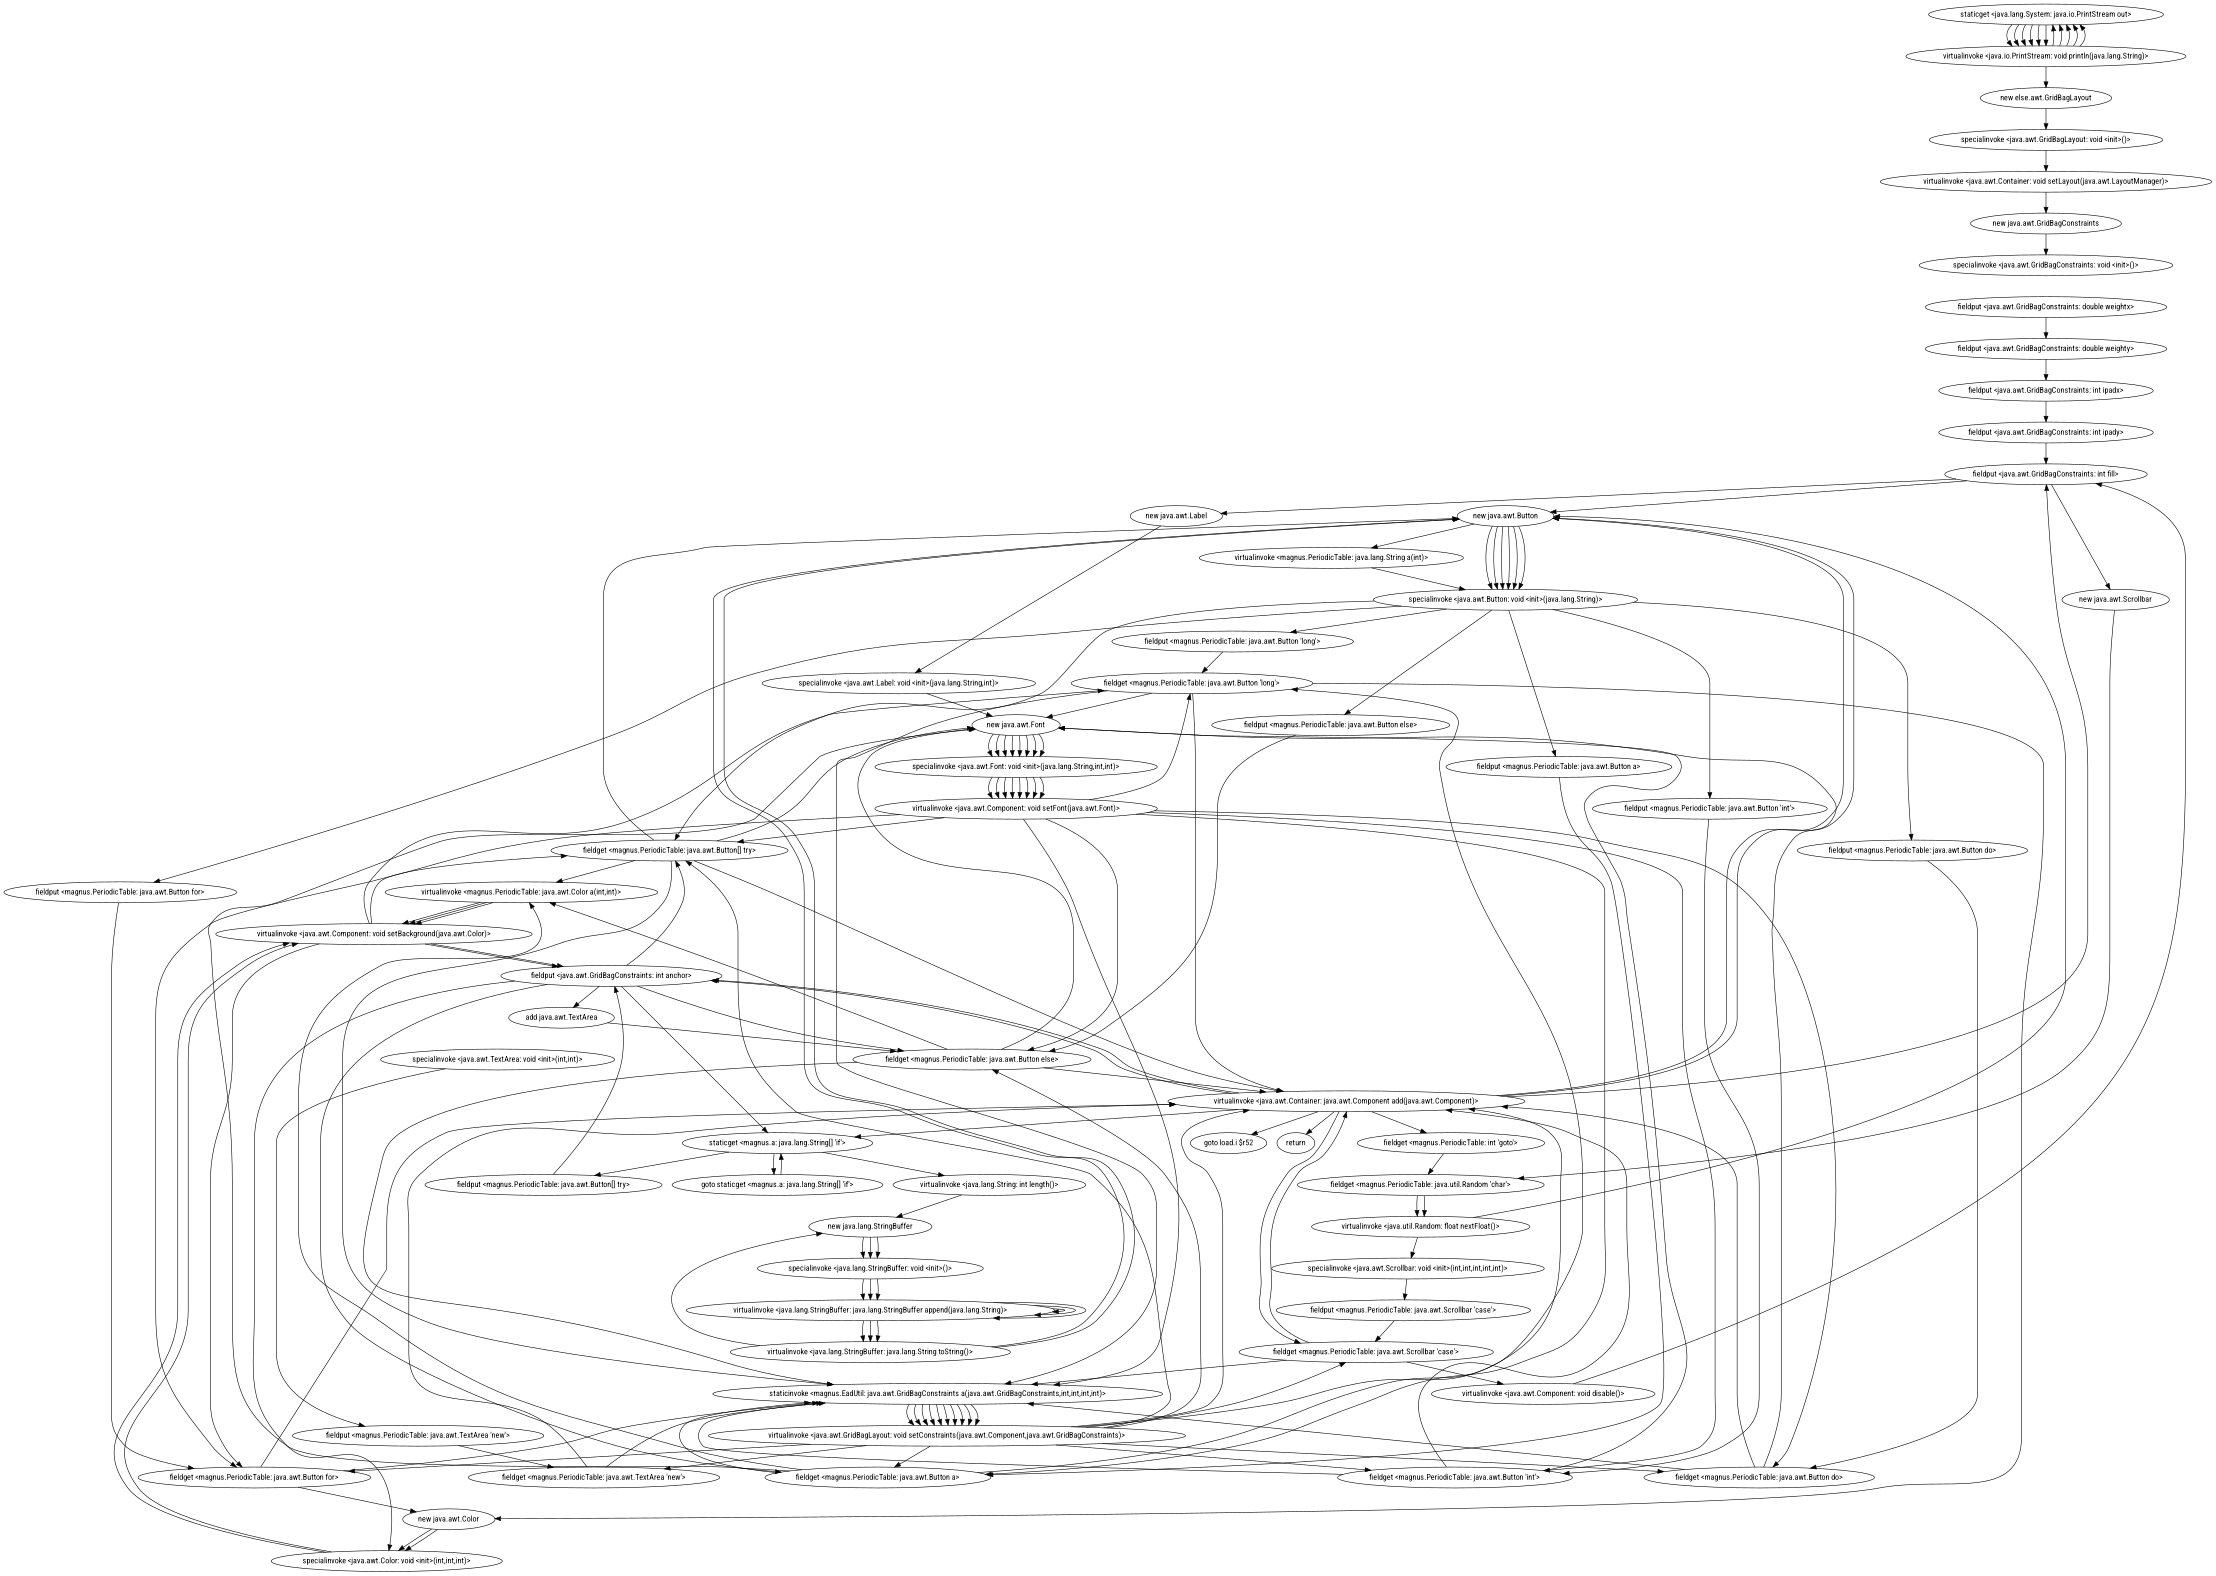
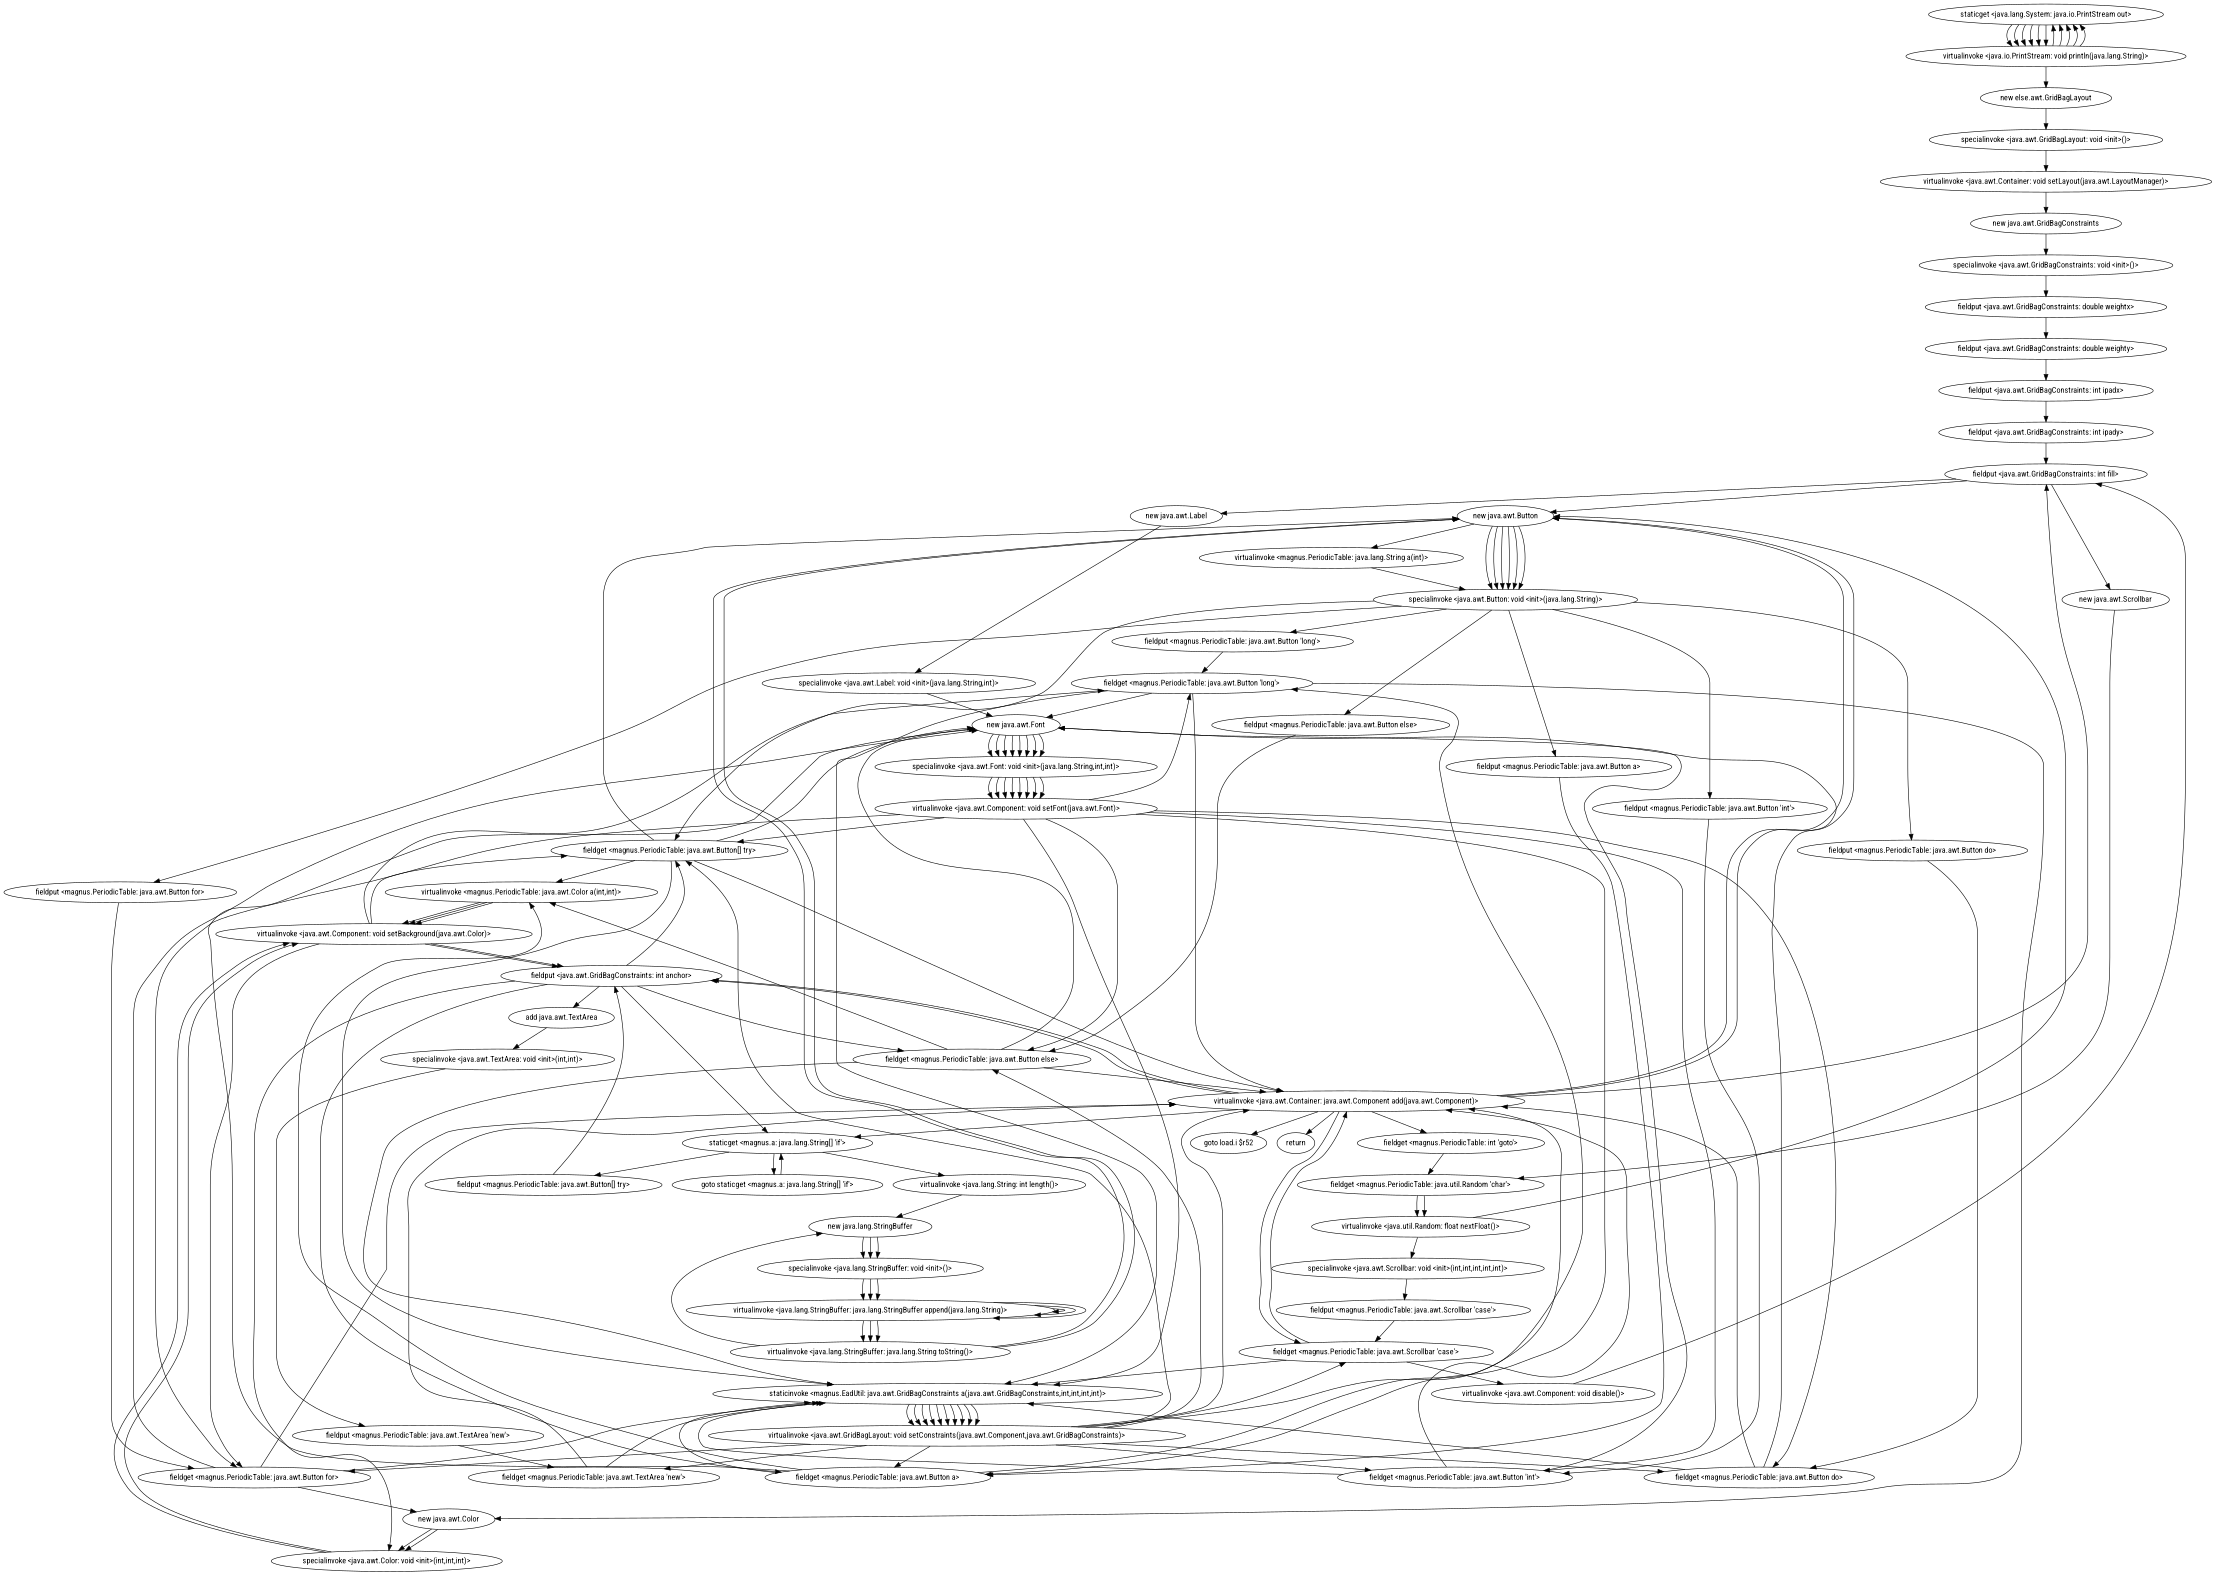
edge "specialinvoke <java.awt.GridBagConstraints: void <init>()>" -> "fieldput <java.awt.GridBagConstraints: double weightx>": added
edge "fieldget <magnus.PeriodicTable: java.awt.Button for>" -> "new java.awt.Font": added
edge "add java.awt.TextArea" -> "fieldget <magnus.PeriodicTable: java.awt.Button else>": now "add java.awt.TextArea" -> "specialinvoke <java.awt.TextArea: void <init>(int,int)>"
